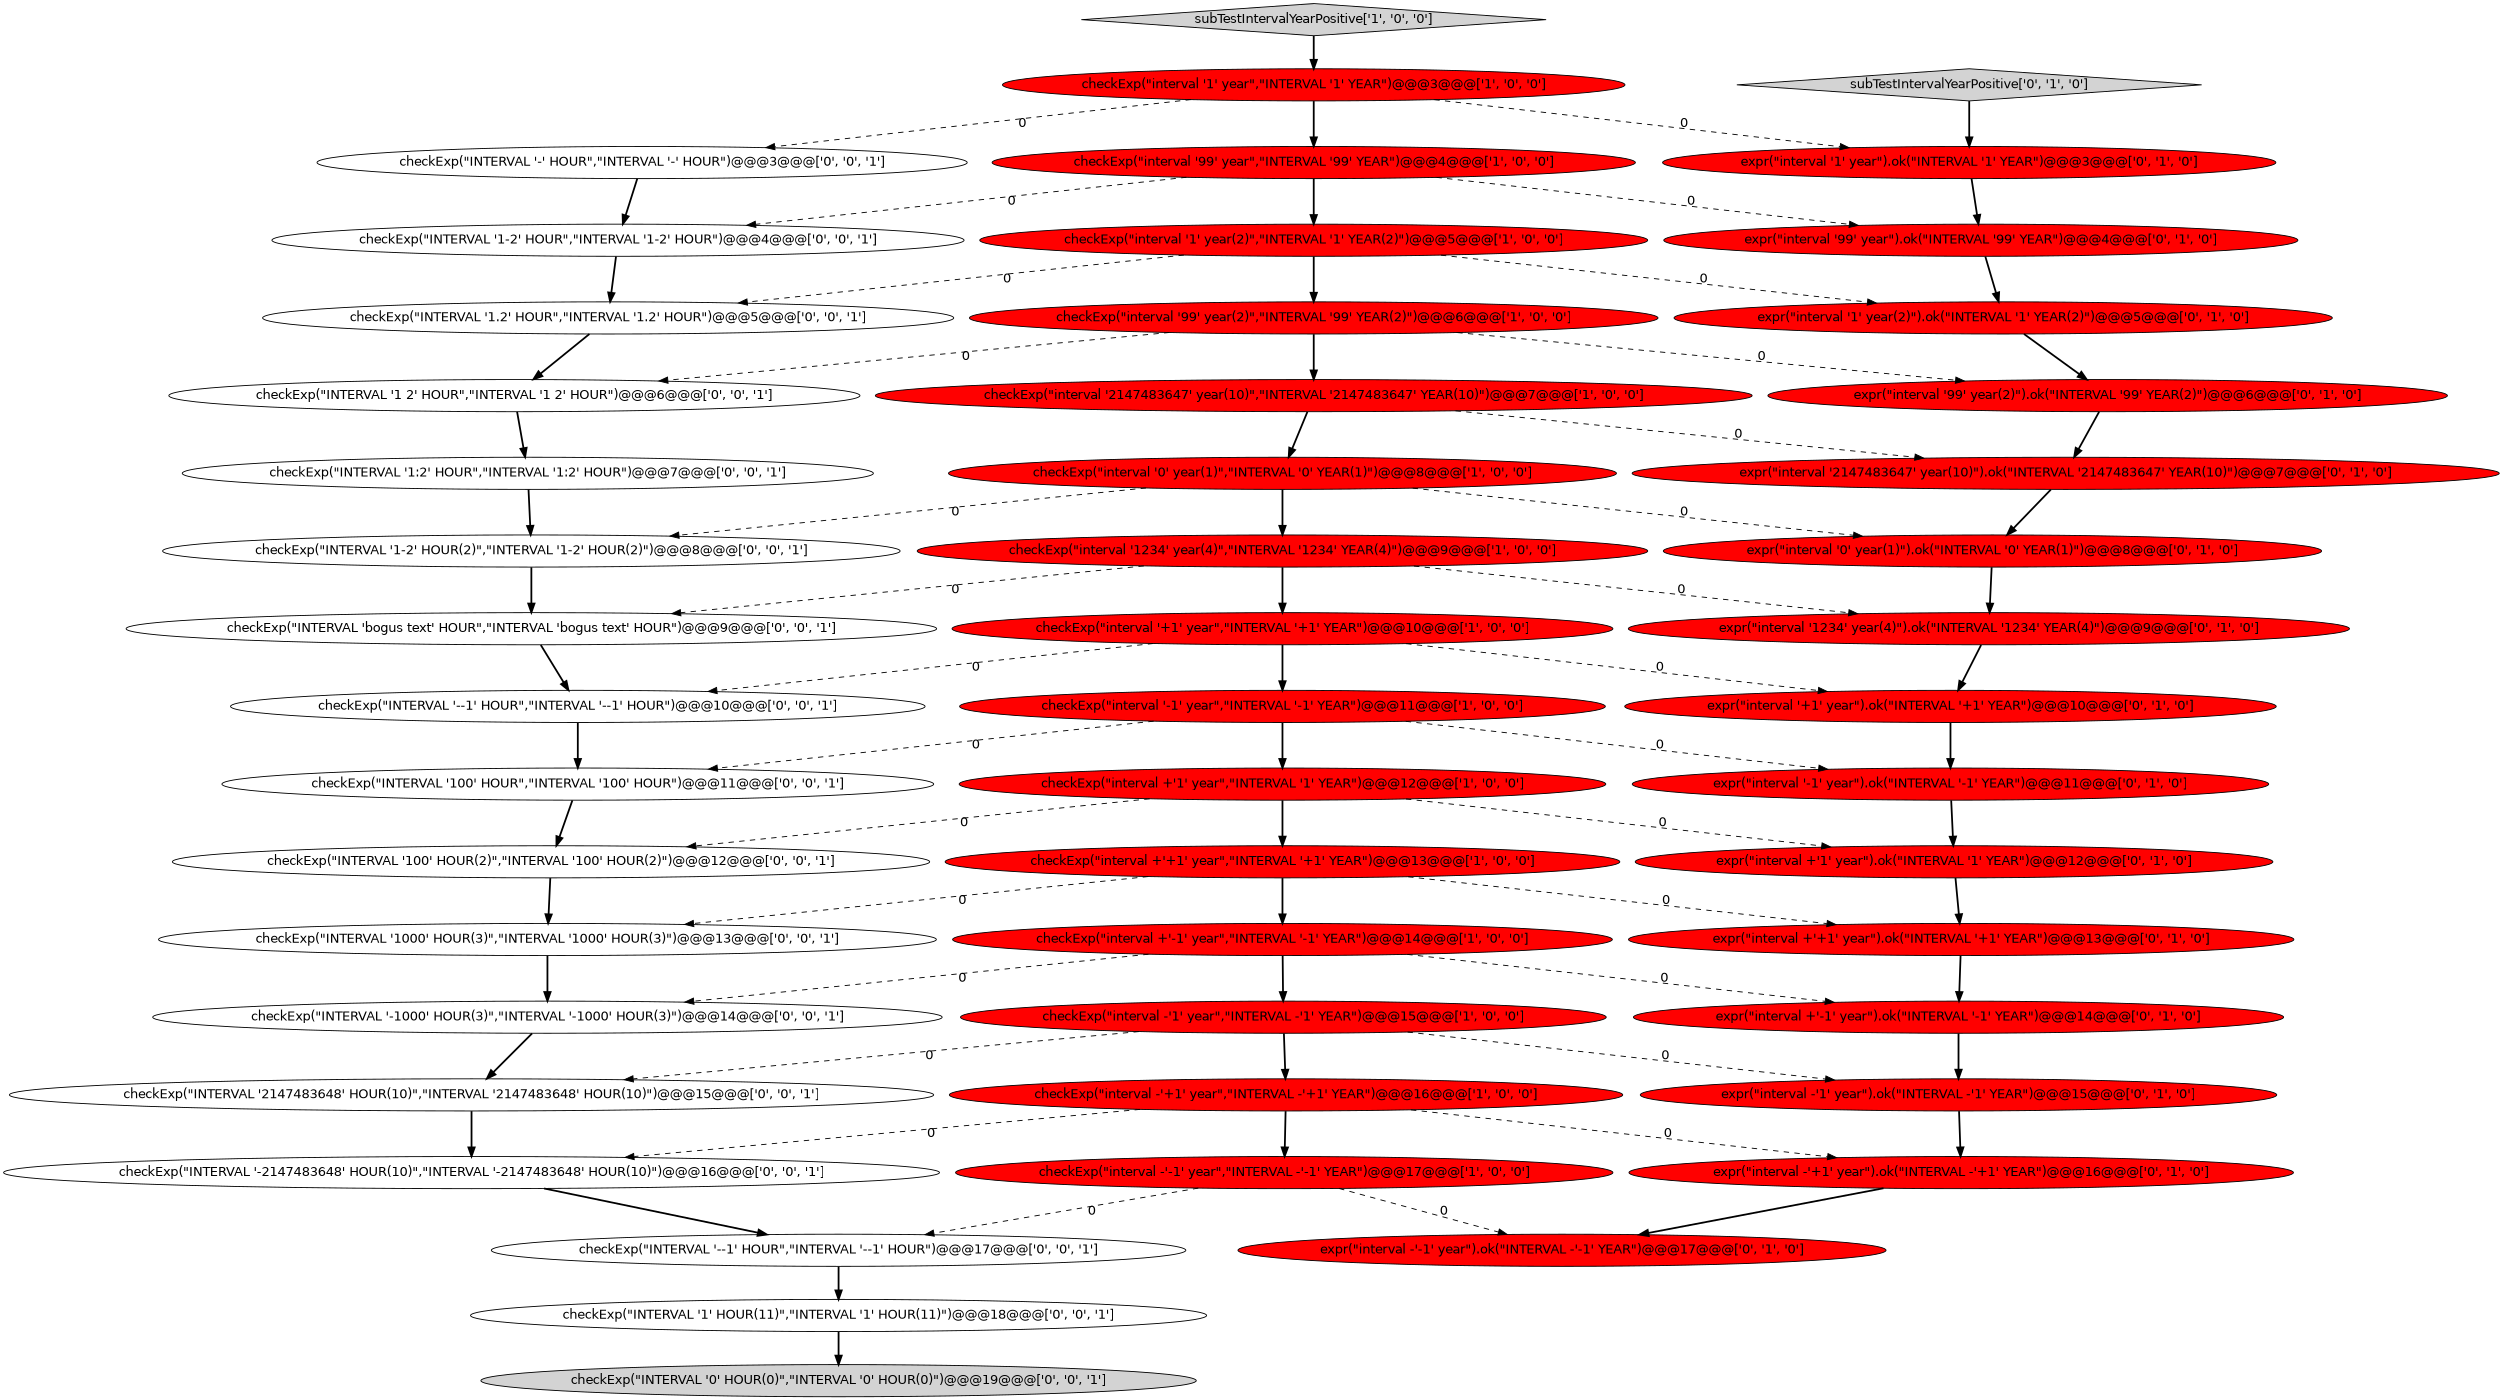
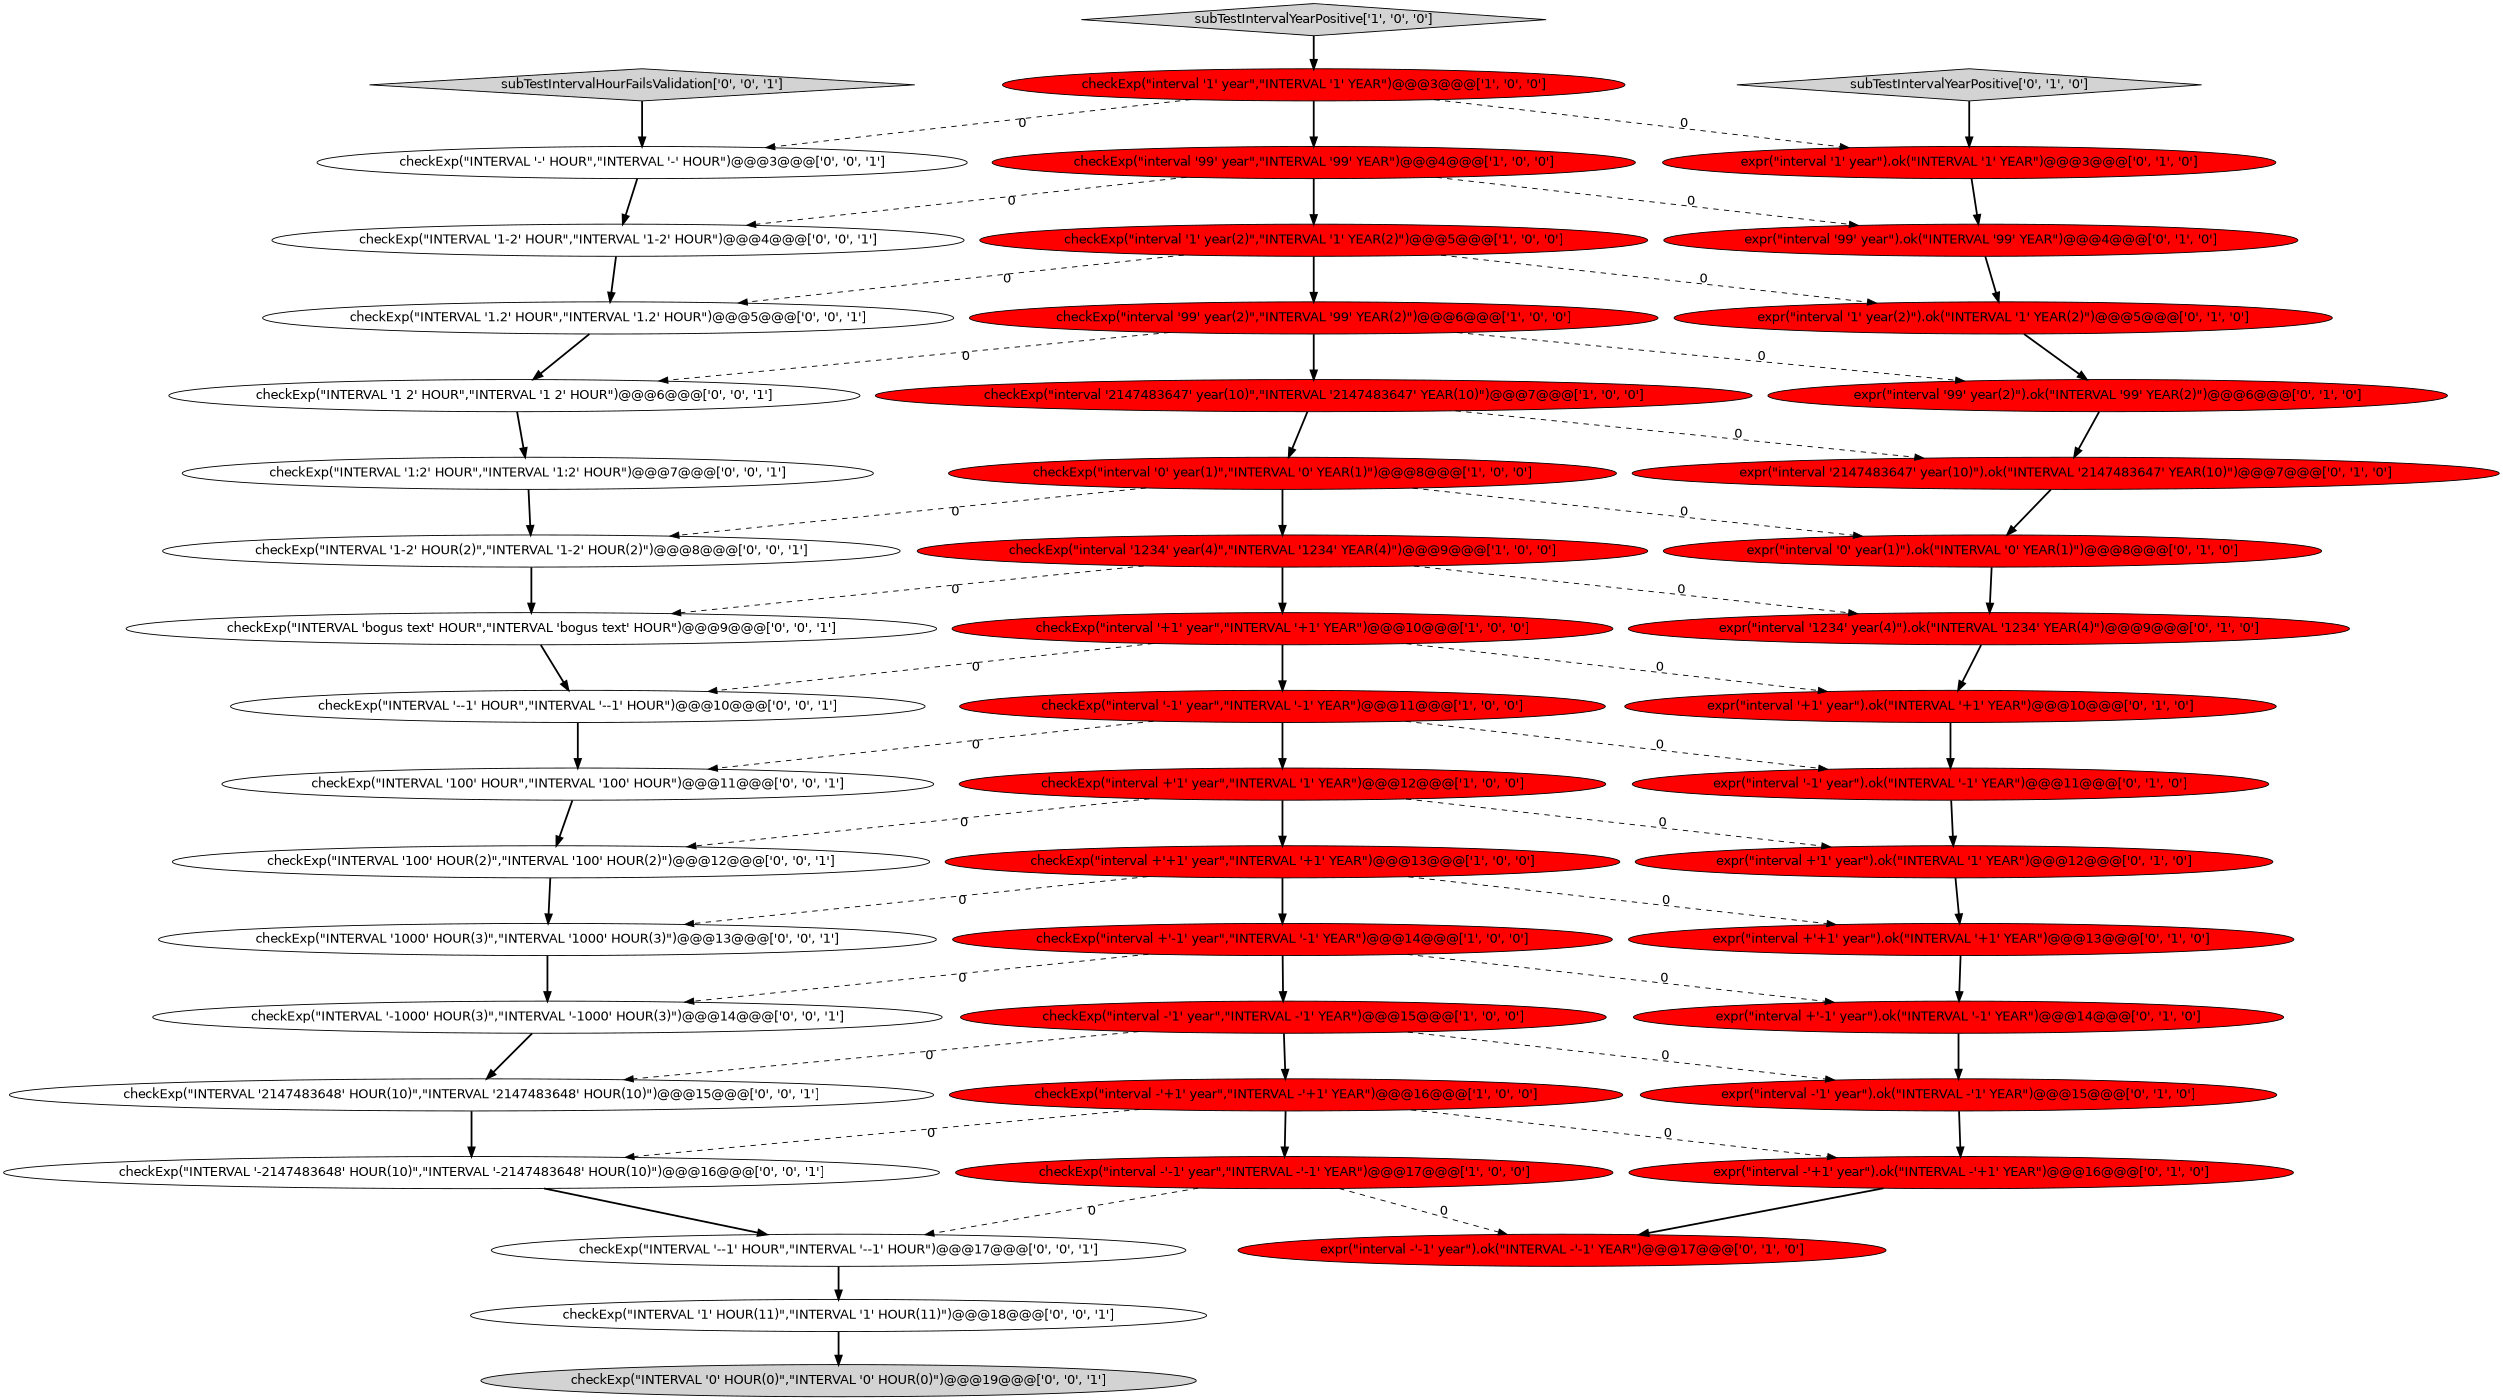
node "subTestIntervalHourFailsValidation['0', '0', '1']": added
